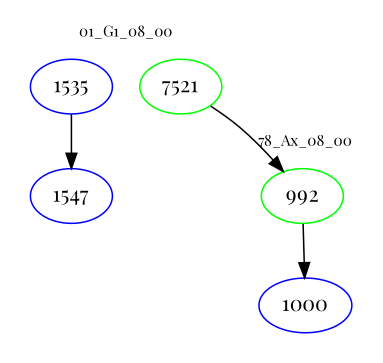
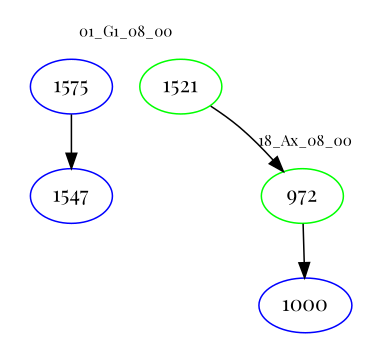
node "1535": label "1535" -> "1575"
node "7521": label "7521" -> "1521"
cluster "78_Ax_08_00": label "78_Ax_08_00" -> "18_Ax_08_00"
node "992": label "992" -> "972"
